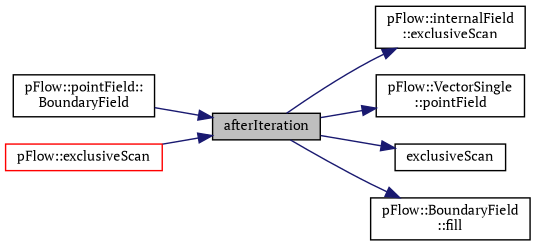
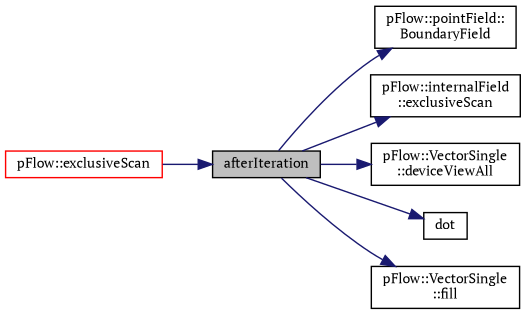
node "pFlow::VectorSingle ::pointField": label "pFlow::VectorSingle ::pointField" -> "pFlow::VectorSingle ::deviceViewAll"
edge "pFlow::pointField:: BoundaryField" -> "afterIteration": reversed
node "exclusiveScan": label "exclusiveScan" -> "dot"
node "pFlow::BoundaryField ::fill": label "pFlow::BoundaryField ::fill" -> "pFlow::VectorSingle ::fill"
